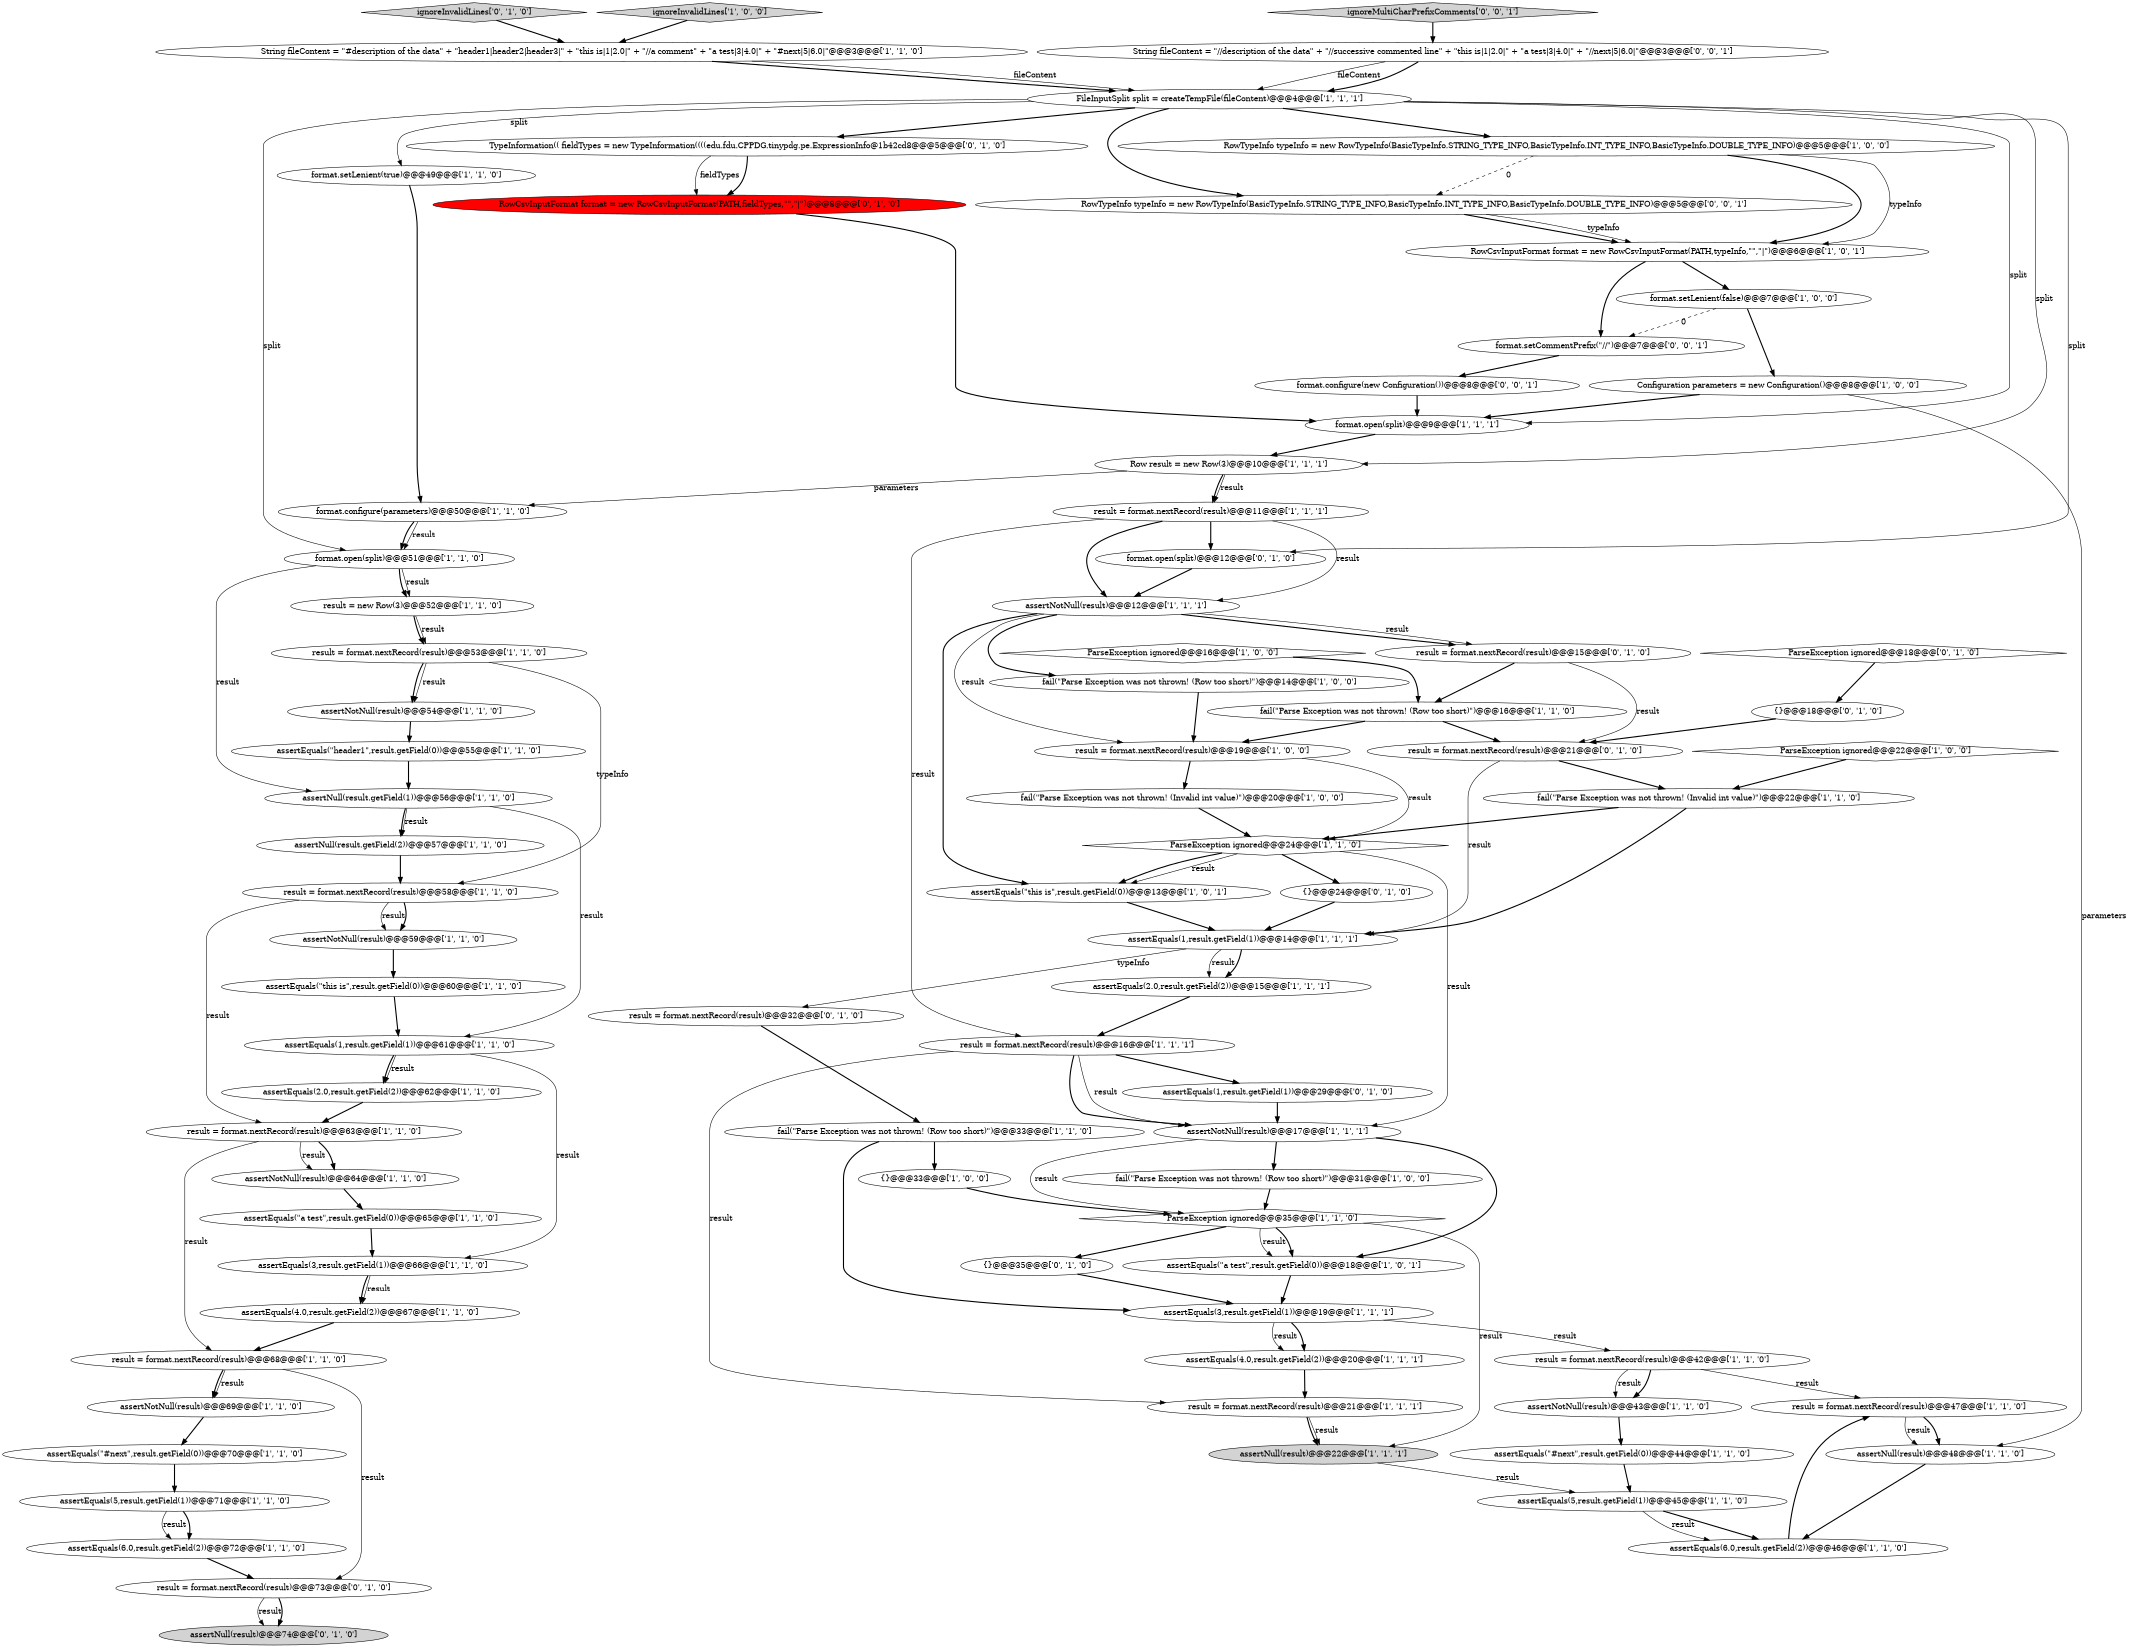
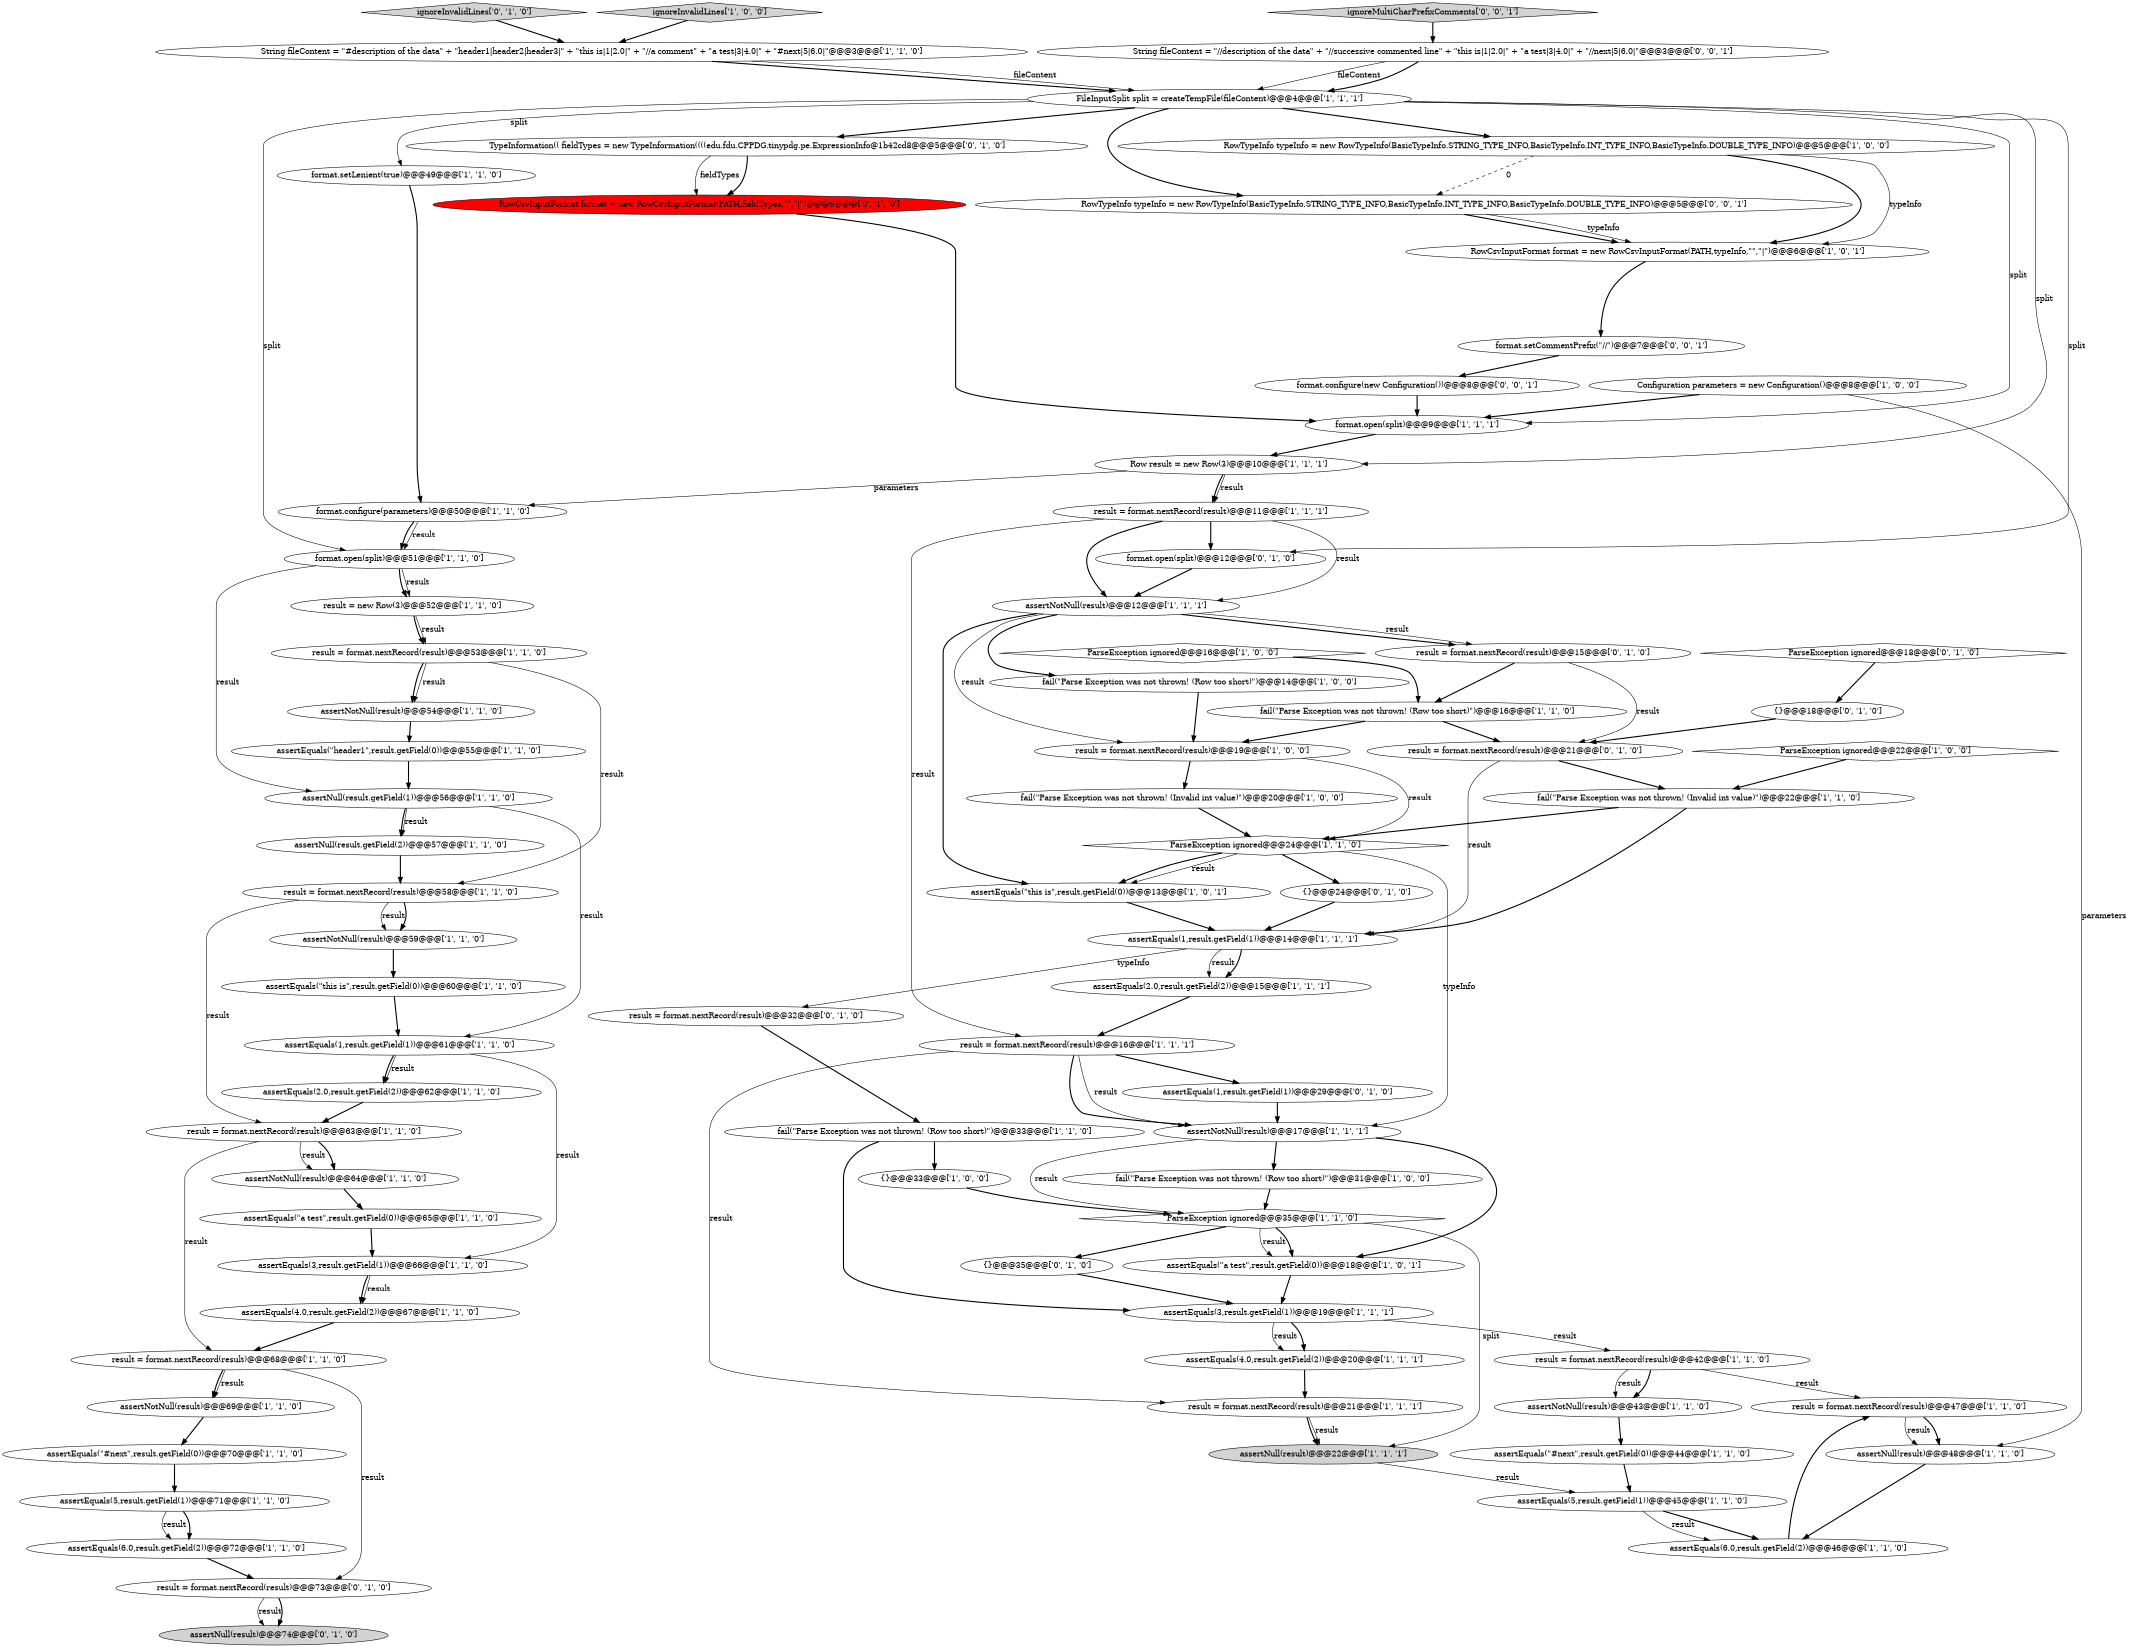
node "format.setLenient(false)@@@7@@@['1', '0', '0']": removed
edge "result = format.nextRecord(result)@@@53@@@['1', '1', '0']" -> "result = format.nextRecord(result)@@@58@@@['1', '1', '0']": label "typeInfo" -> "result"
edge "ParseException ignored@@@24@@@['1', '1', '0']" -> "assertNotNull(result)@@@17@@@['1', '1', '1']": label "result" -> "typeInfo"
edge "ParseException ignored@@@35@@@['1', '1', '0']" -> "assertNull(result)@@@22@@@['1', '1', '1']": label "result" -> "split"
